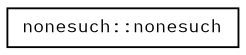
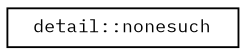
node "nonesuch::nonesuch": label "nonesuch::nonesuch" -> "detail::nonesuch"
